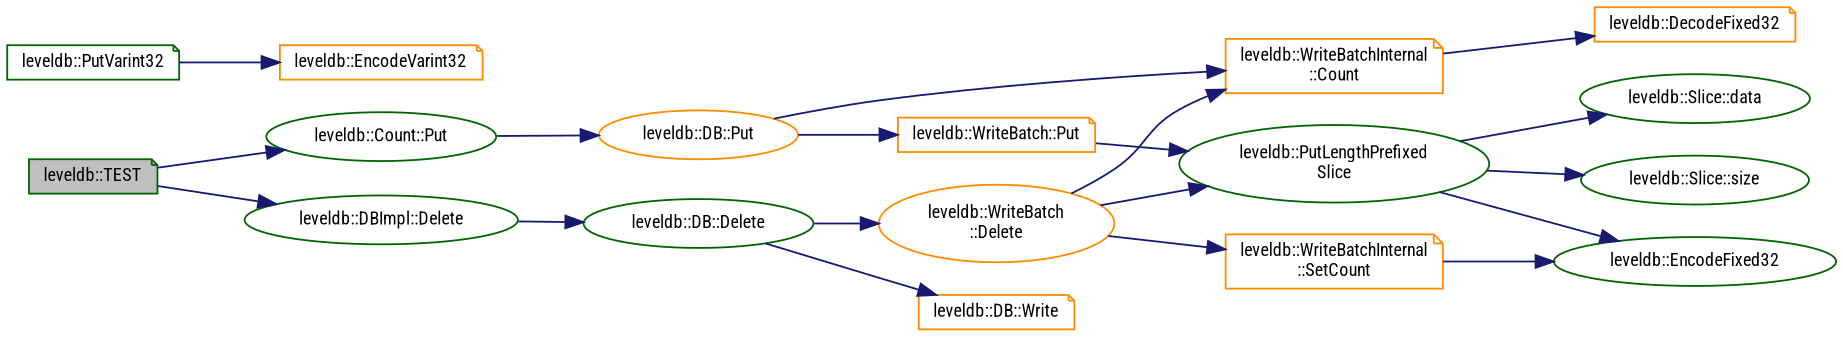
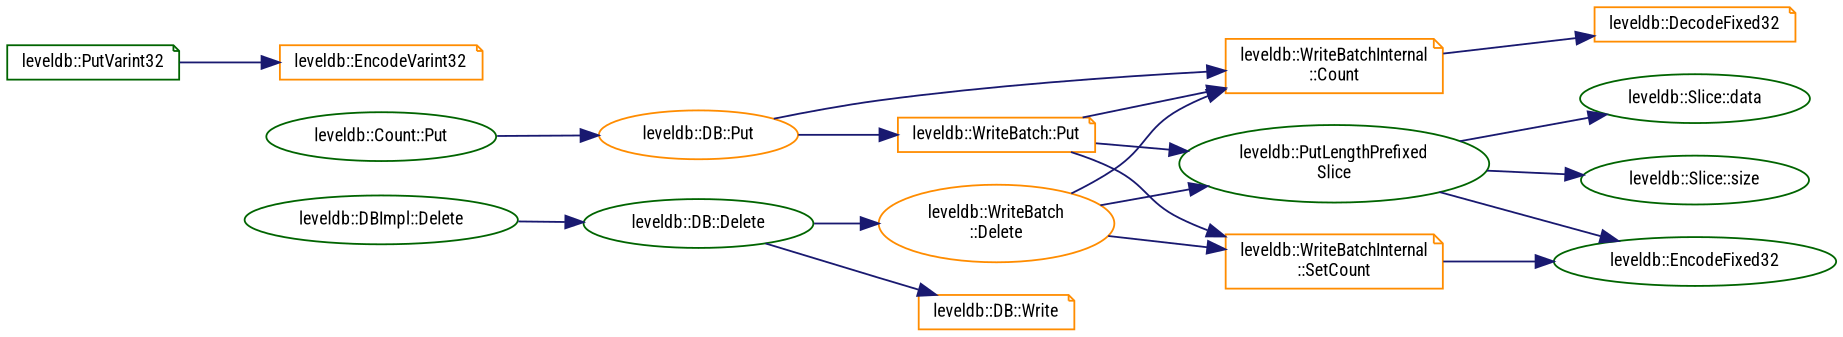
edge "leveldb::WriteBatch::Put" -> "leveldb::WriteBatchInternal ::Count": added
node "leveldb::TEST": removed
edge "leveldb::WriteBatch::Put" -> "leveldb::WriteBatchInternal ::SetCount": added
